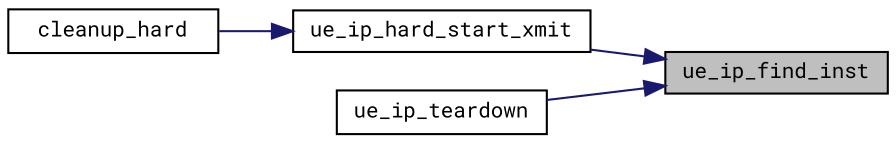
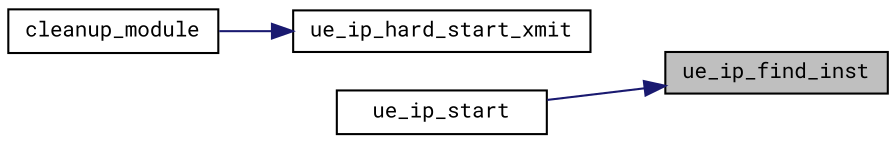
node "cleanup_hard": label "cleanup_hard" -> "cleanup_module"
edge "ue_ip_hard_start_xmit" -> "ue_ip_find_inst": removed
node "ue_ip_teardown": label "ue_ip_teardown" -> "ue_ip_start"
